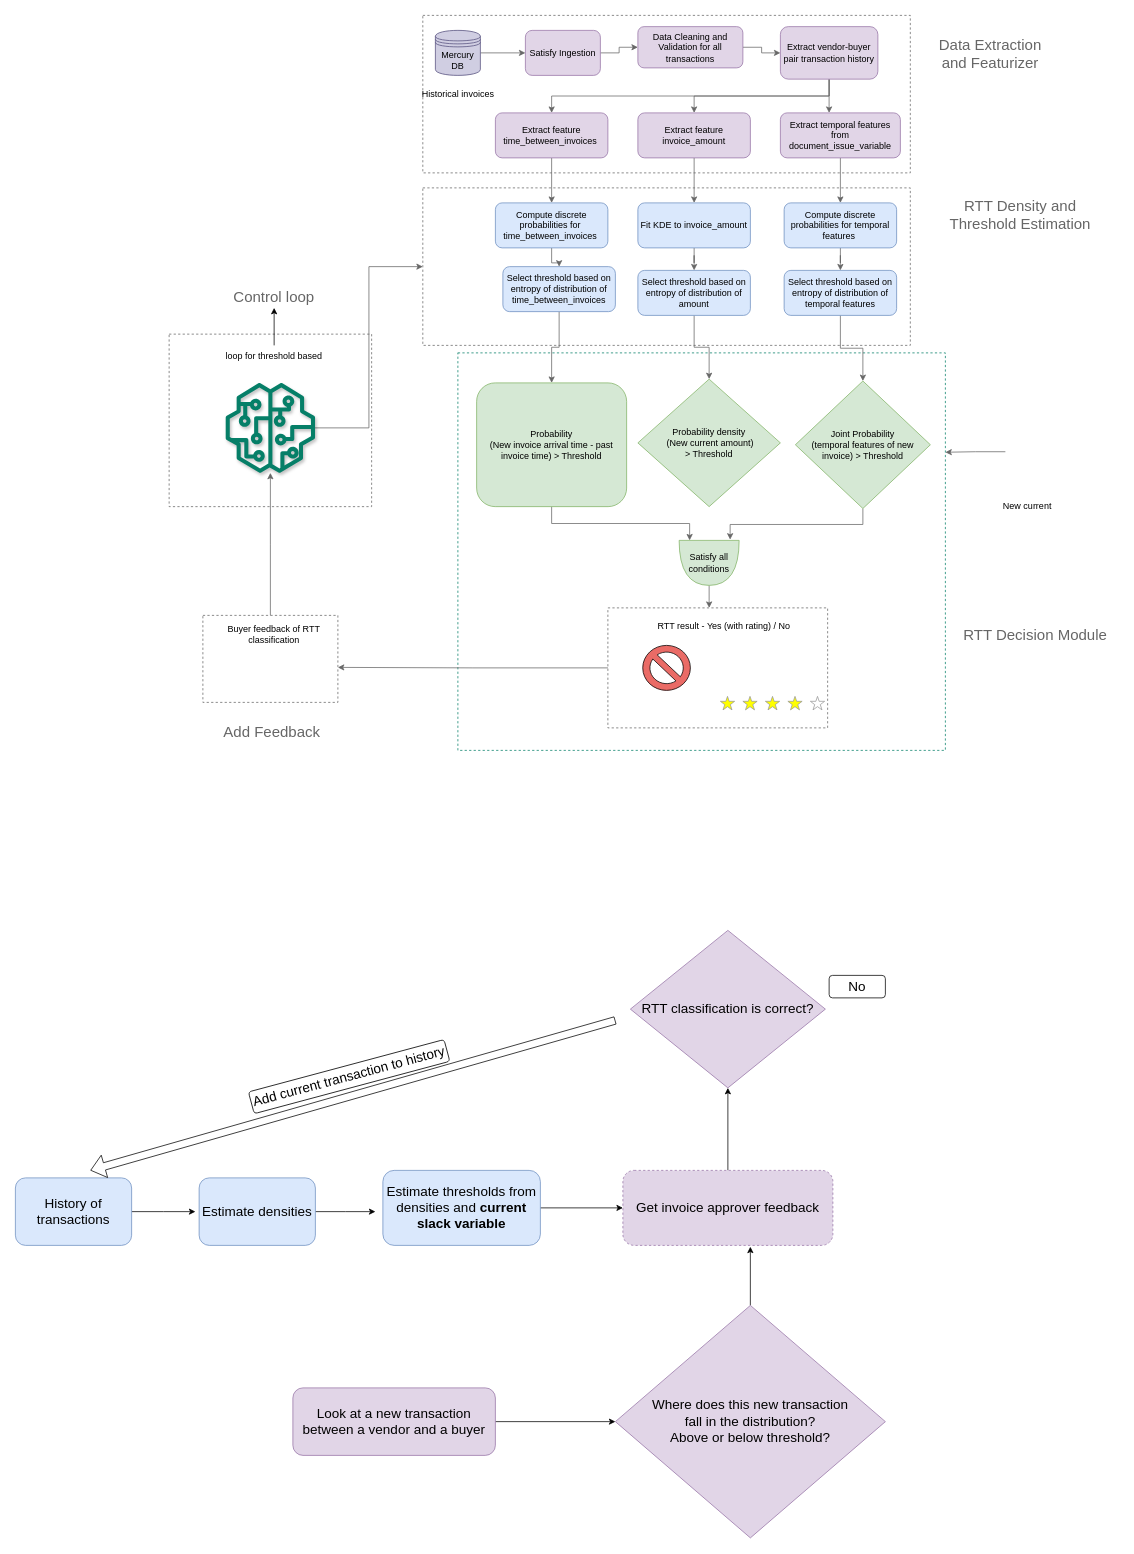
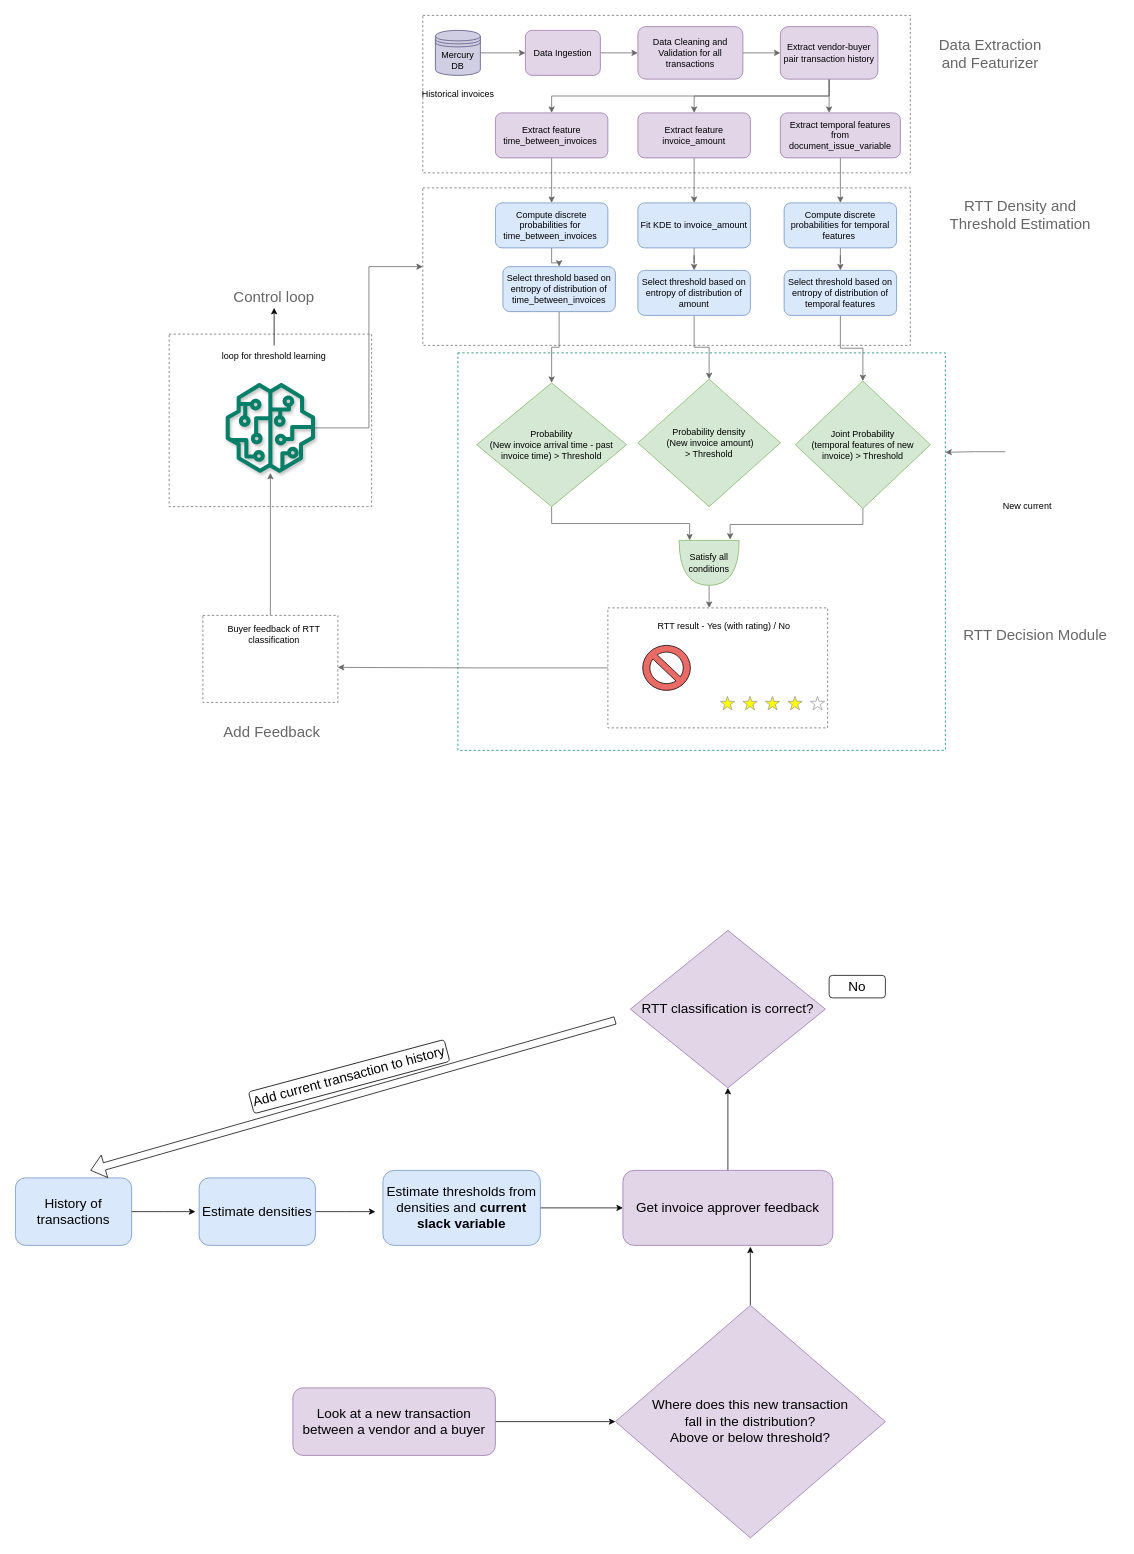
node "Data Cleaning and Validation for all transactions": size 105x41 -> 105x53
node "Satisfy Ingestion": label "Satisfy Ingestion" -> "Data Ingestion"
node "loop for threshold based": label "loop for threshold based" -> "loop for threshold learning"
node "Probability density (New current amount) > Threshold": label "Probability density (New current amount) > Threshold" -> "Probability density (New invoice amount) > Threshold"
node "Probability (New invoice arrival time - past invoice time) > Threshold": shape rounded rectangle -> diamond
node "Get invoice approver feedback": style dashed -> solid
